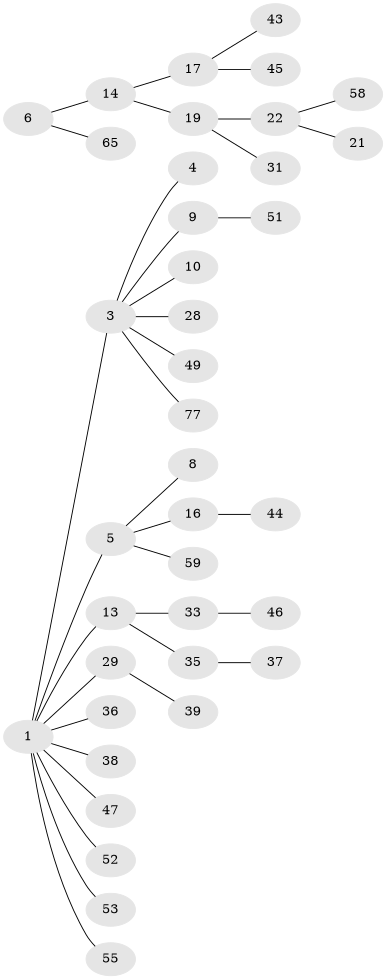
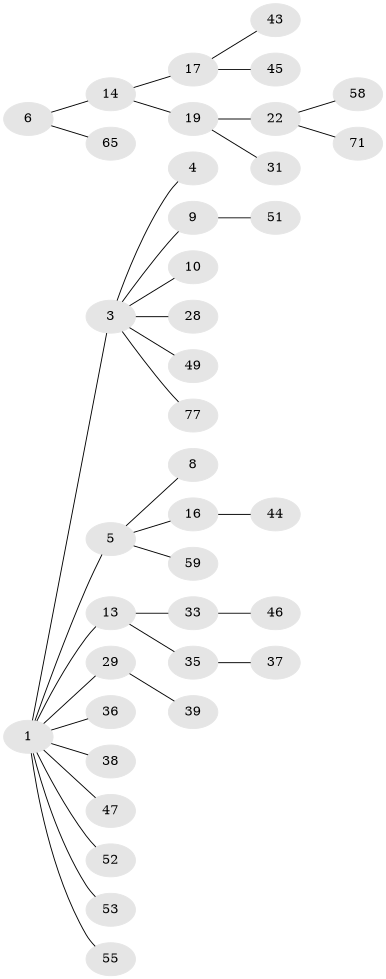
node "21": label "21" -> "71"
